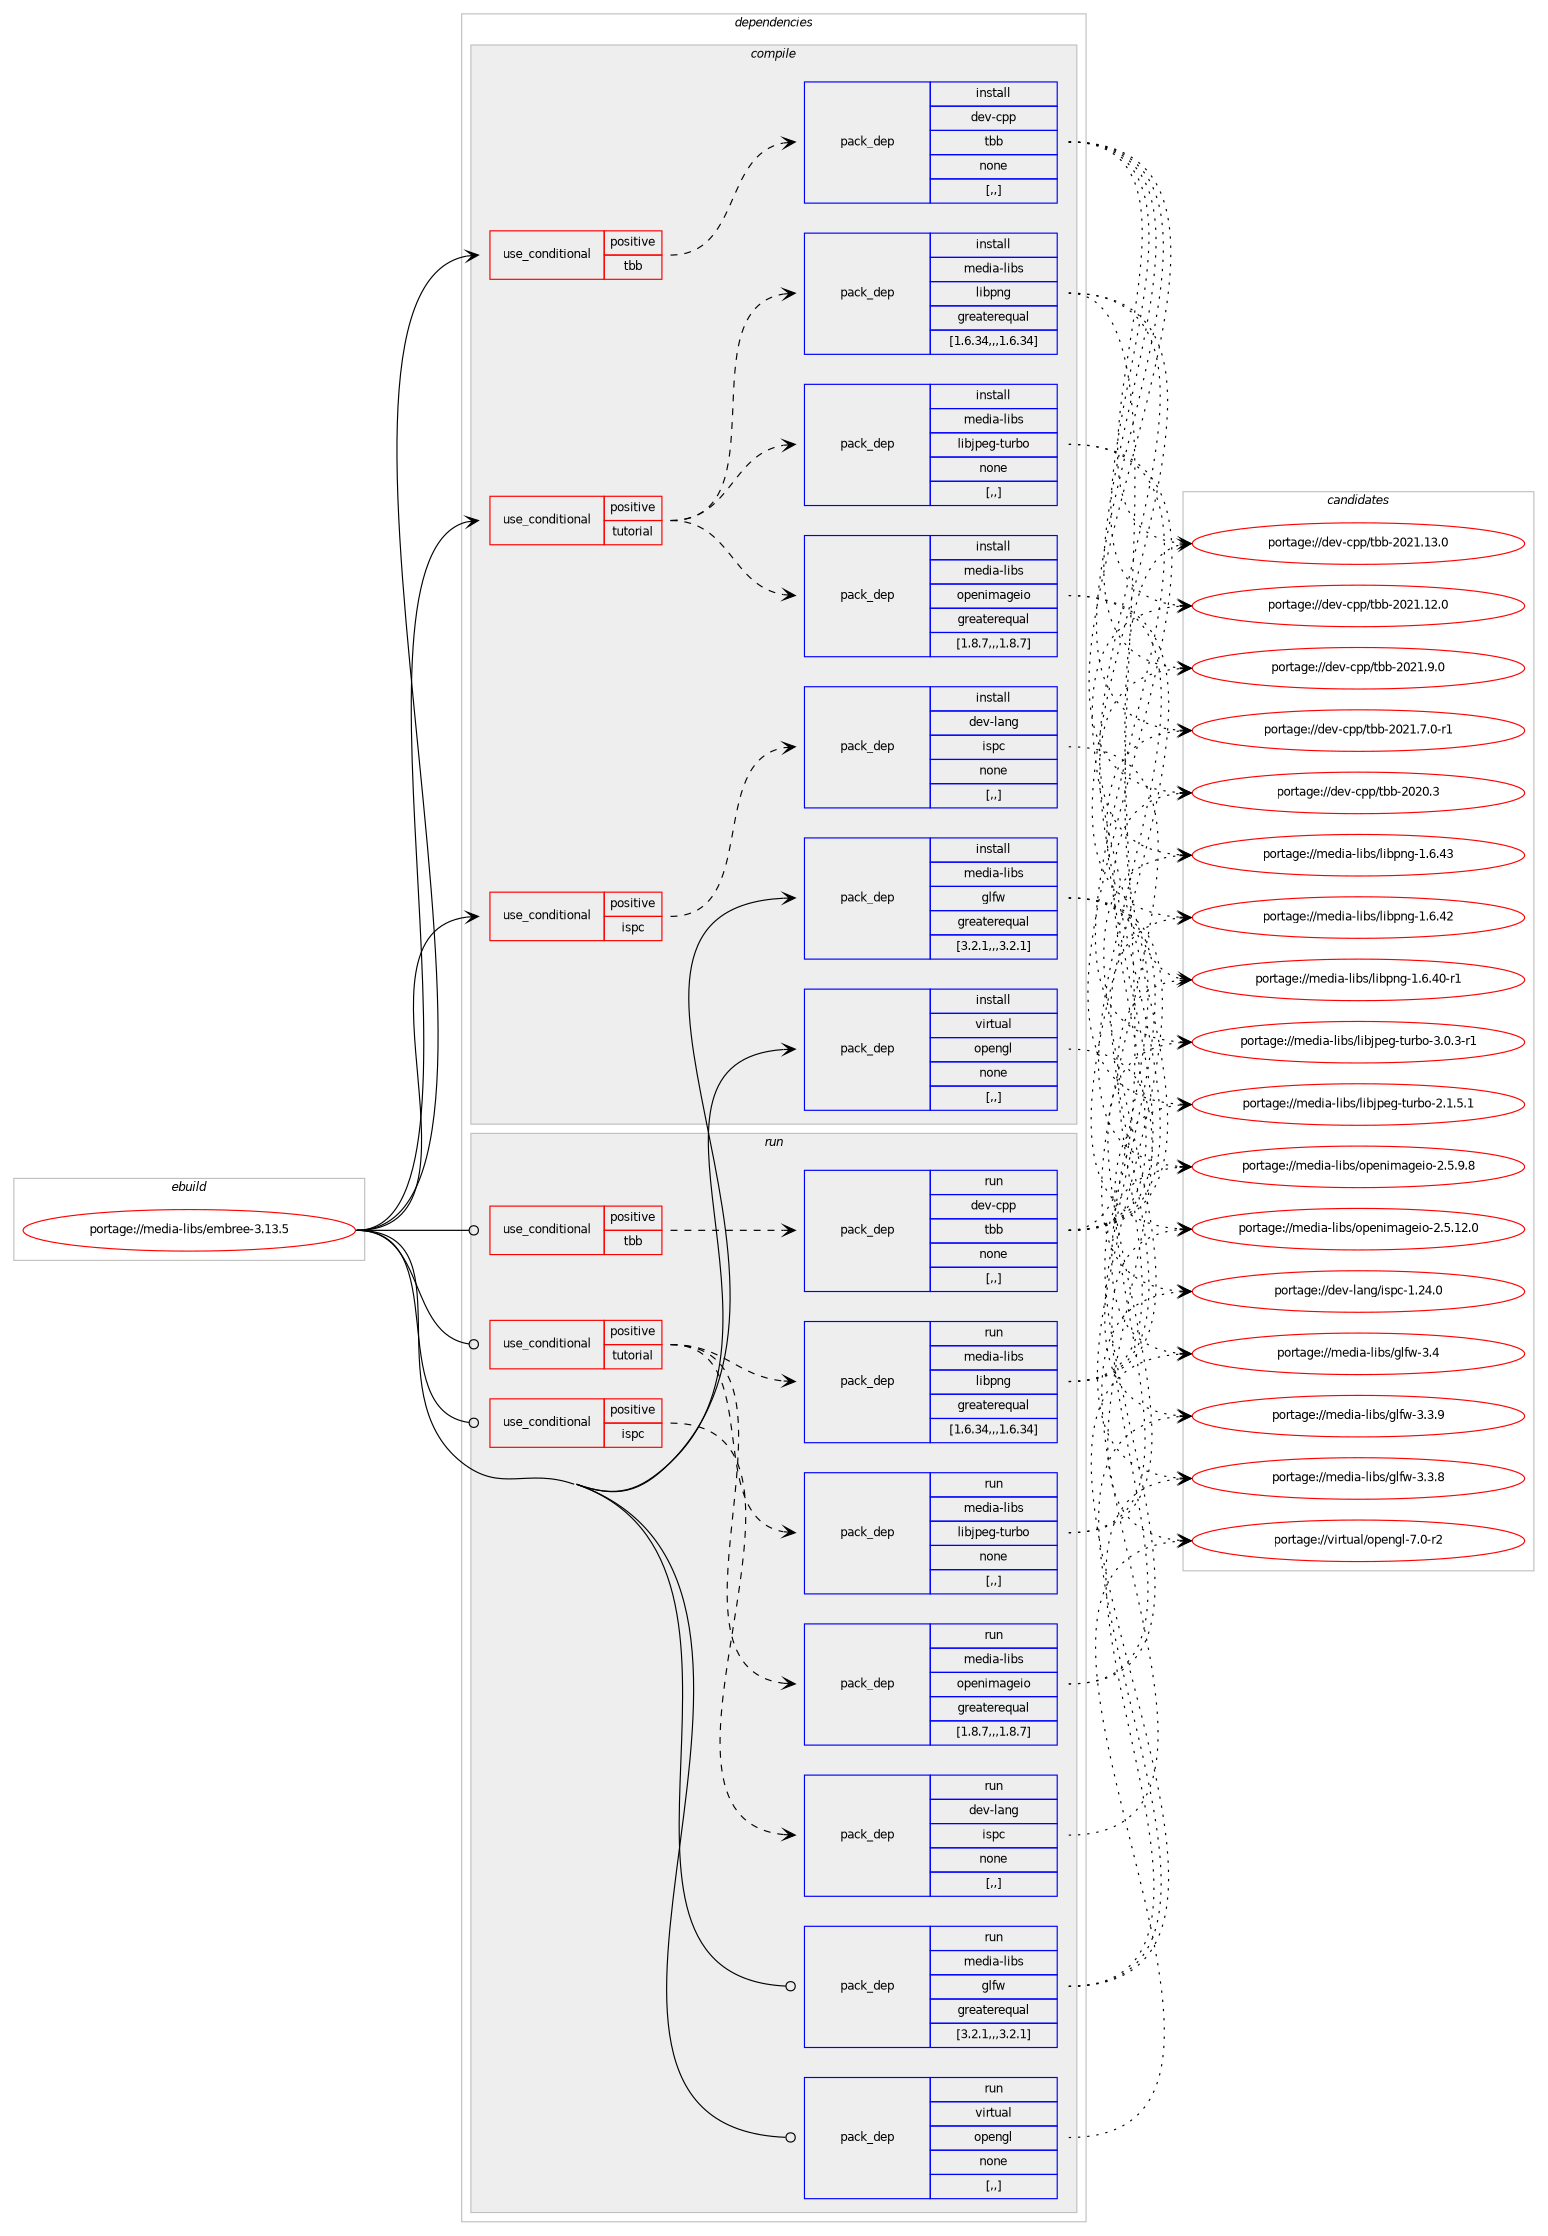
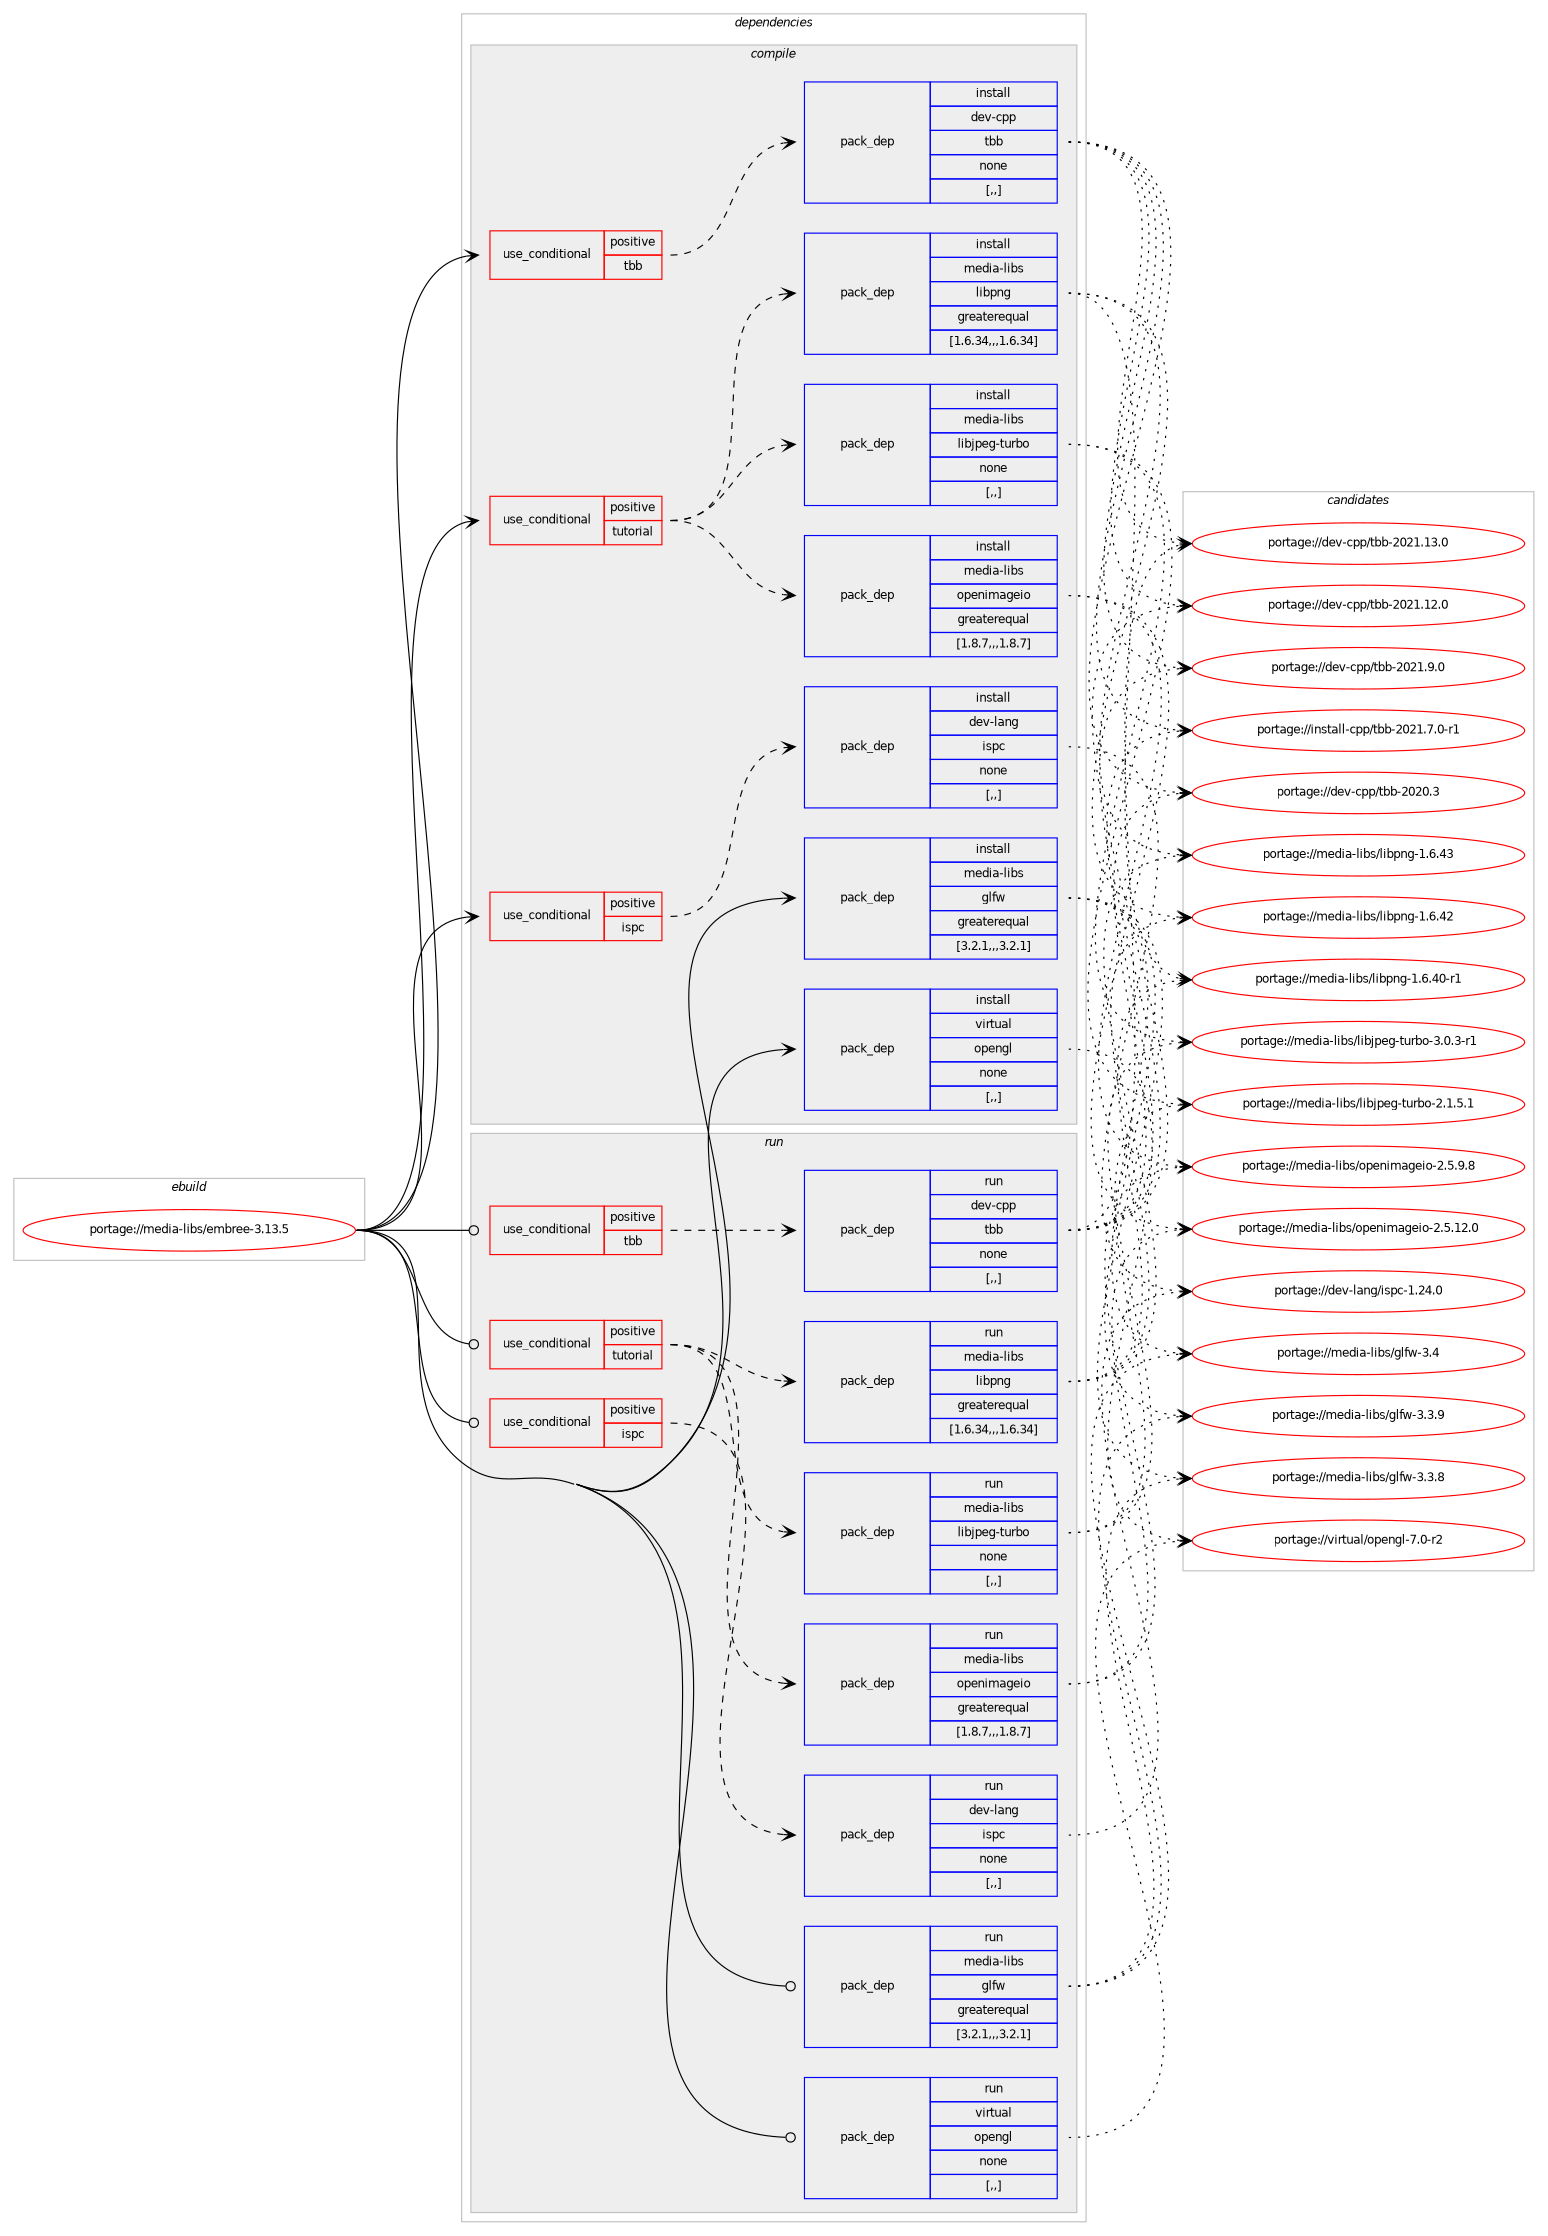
node "portage://dev-cpp/tbb-2021.7.0-r1": label "portage://dev-cpp/tbb-2021.7.0-r1" -> "portage://install-cpp/tbb-2021.7.0-r1"
